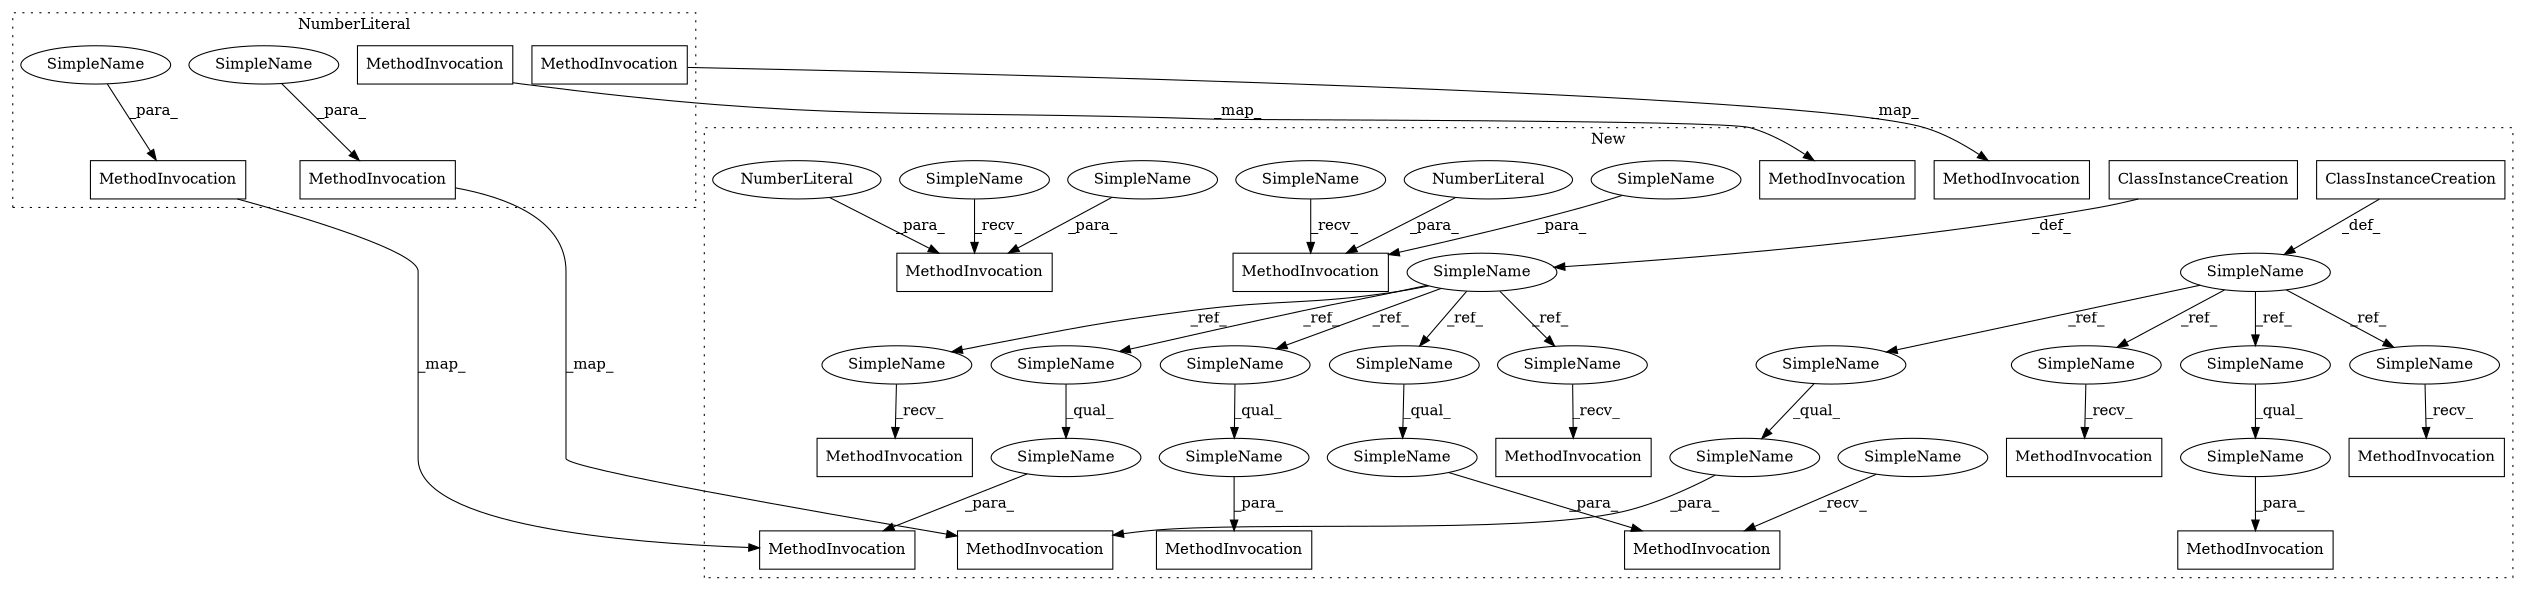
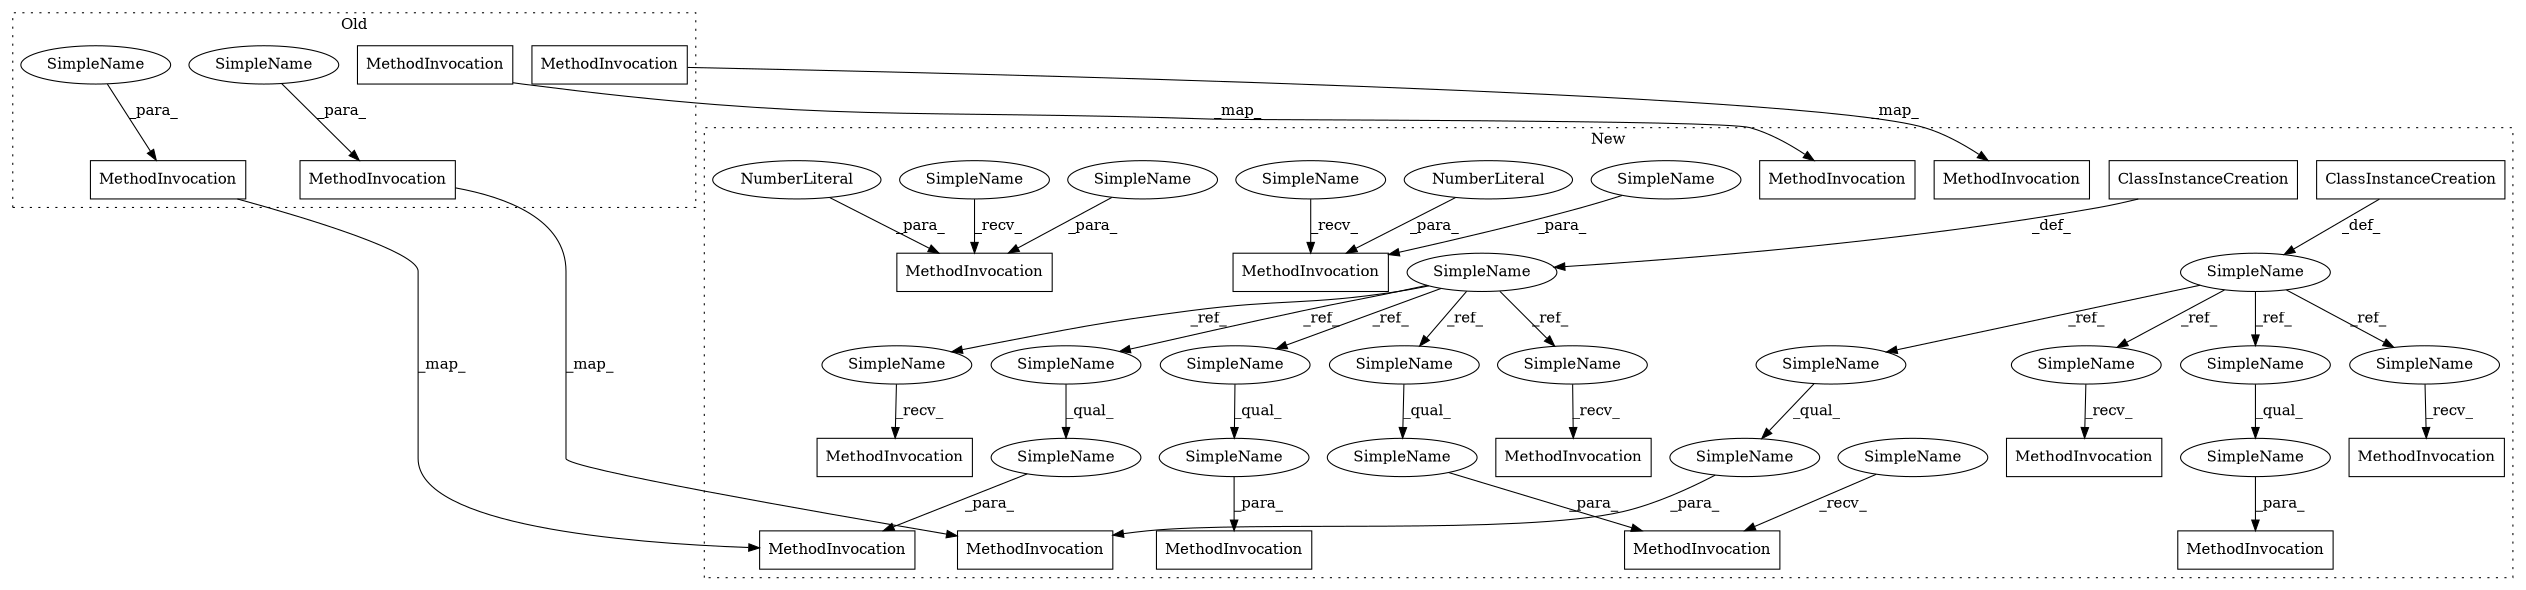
cluster "NumberLiteral": label "NumberLiteral" -> "Old"
